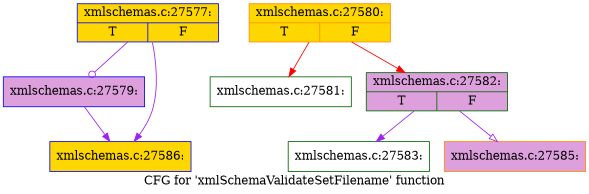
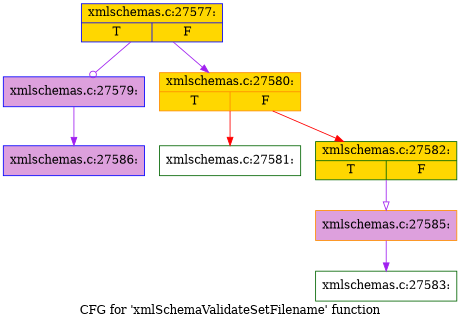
edge "xmlschemas.c:27577:" -> "xmlschemas.c:27586:": now "xmlschemas.c:27577:" -> "xmlschemas.c:27580:"
node "xmlschemas.c:27582:": fillcolor plum -> gold
edge "xmlschemas.c:27582:" -> "xmlschemas.c:27583:": now "xmlschemas.c:27585:" -> "xmlschemas.c:27583:"
node "xmlschemas.c:27586:": fillcolor gold -> plum
